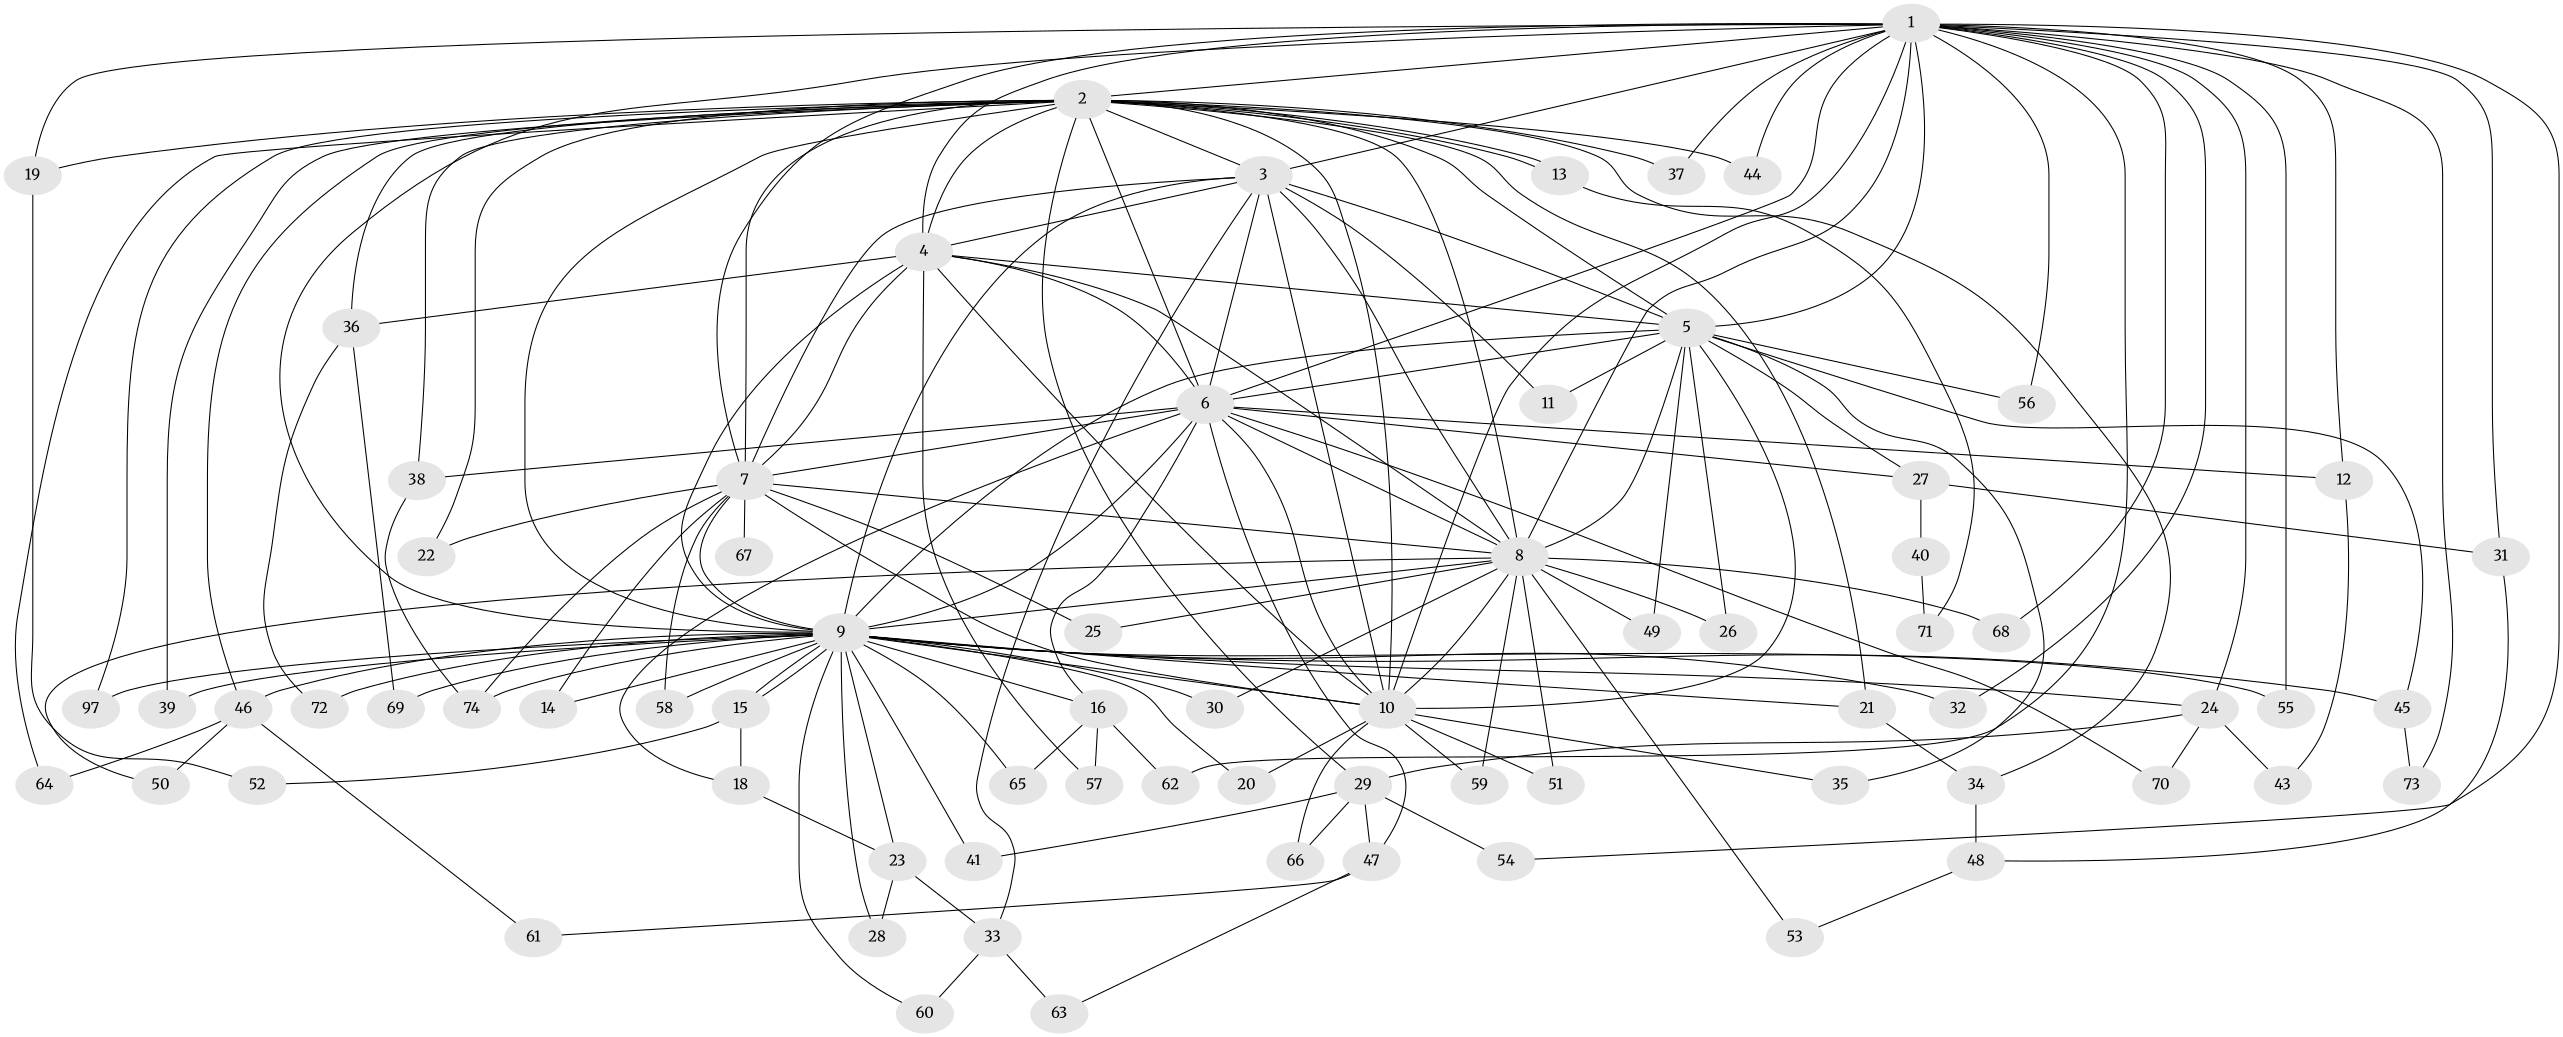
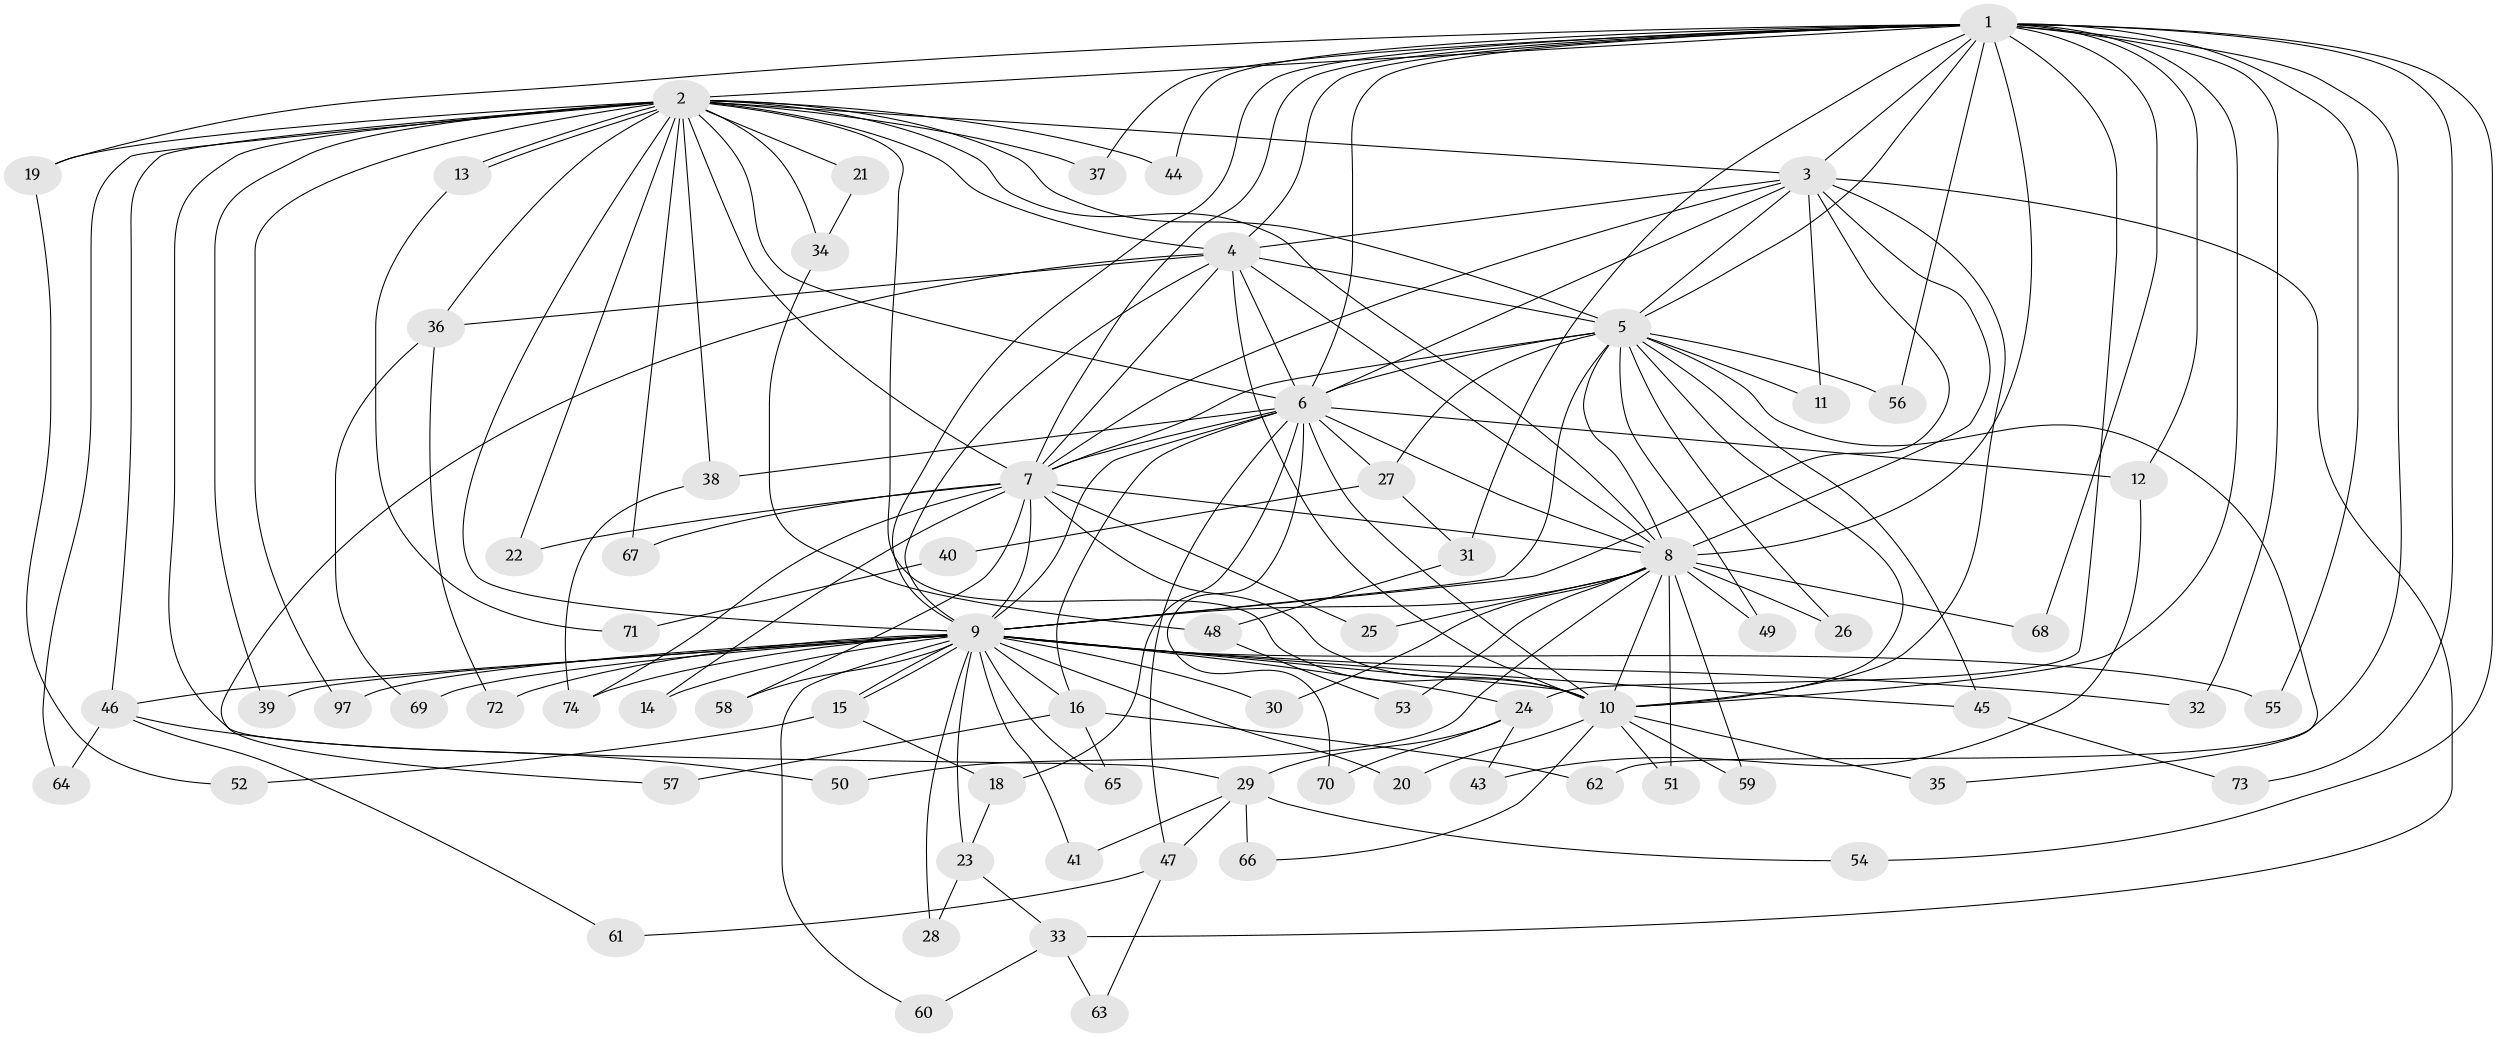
edge "2" -- "67": added
edge "5" -- "7": added
edge "9" -- "21": removed
